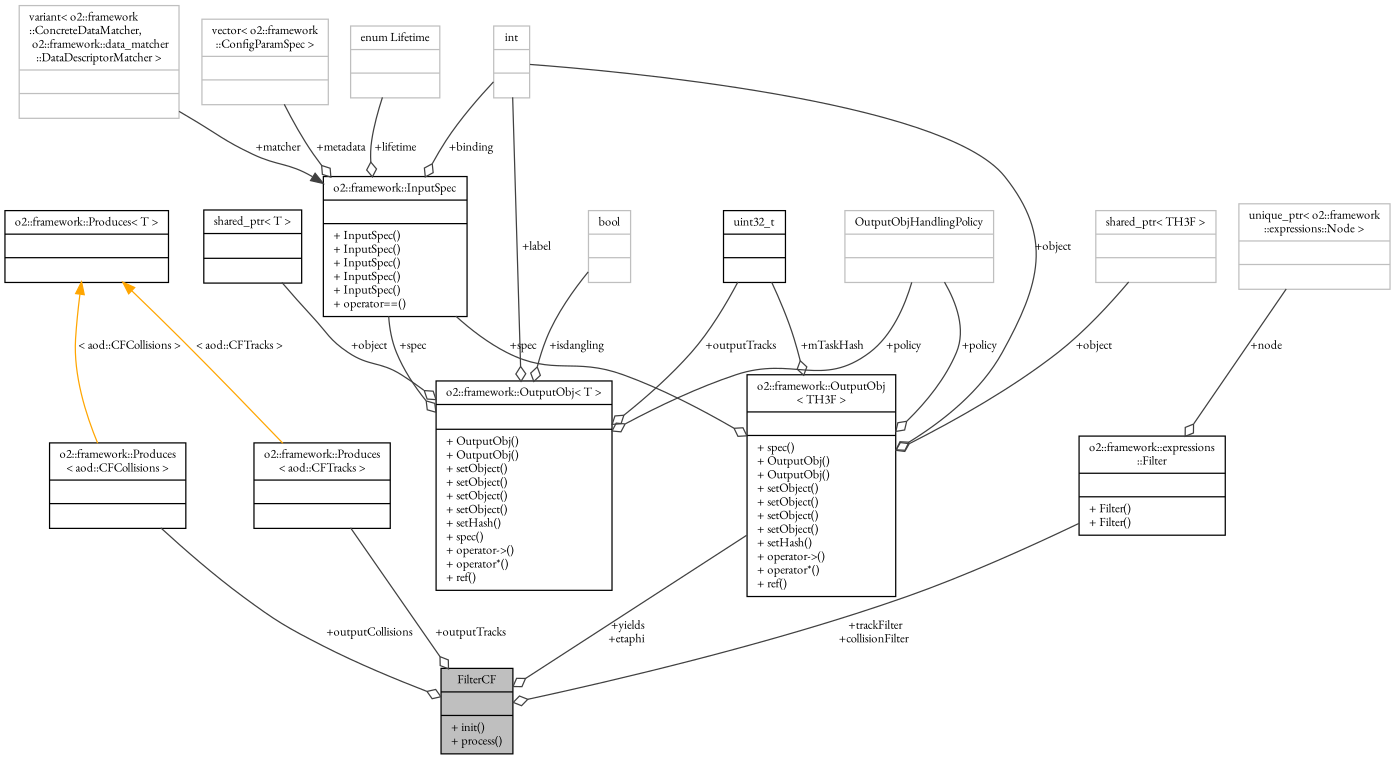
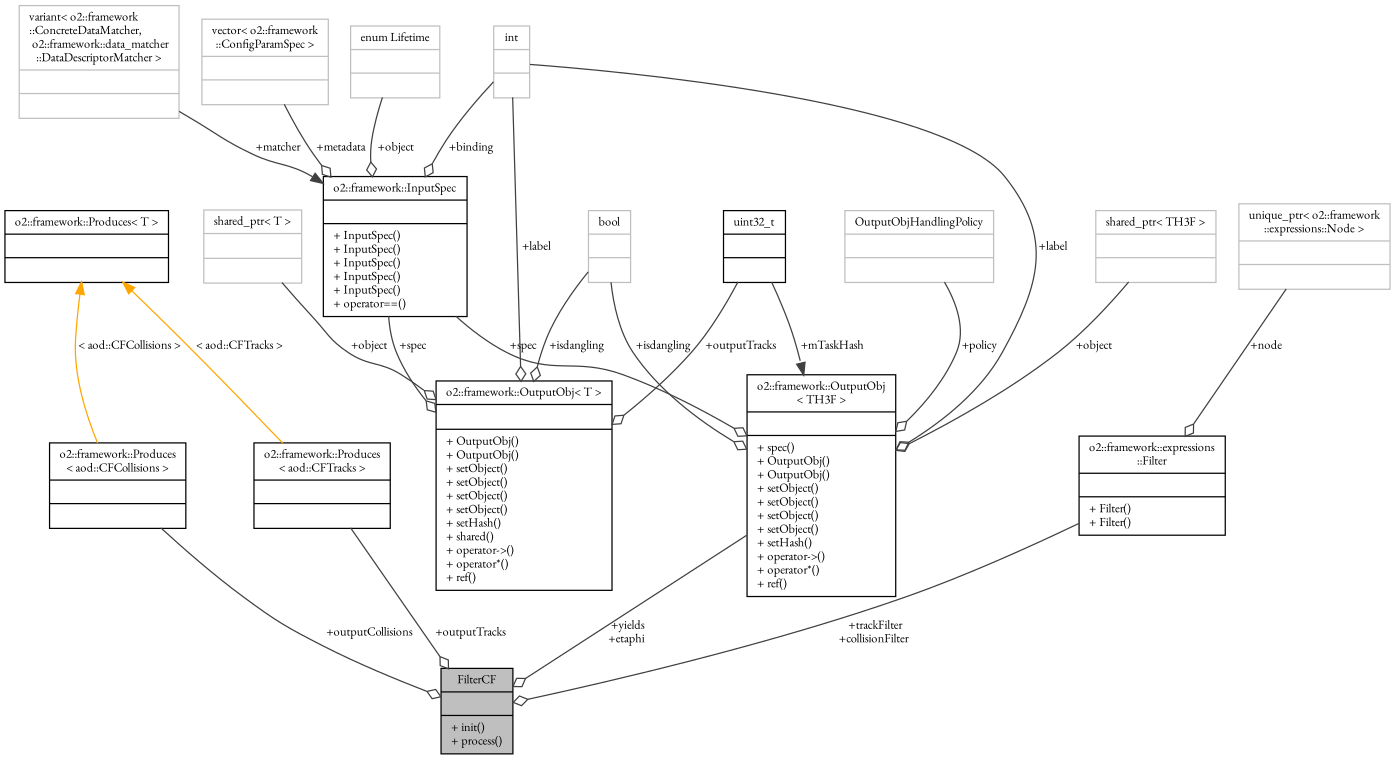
edge "enum Lifetime" -> "o2::framework::InputSpec": label " +lifetime" -> " +object"
node "shared_ptr< T >": color black -> grey75
edge "int" -> "o2::framework::OutputObj": label " +object" -> " +label"
edge "uint32_t" -> "o2::framework::OutputObj": arrowhead odiamond -> normal
edge "OutputObjHandlingPolicy" -> "o2::framework::OutputObj< T >": removed, label "+policy"
edge "bool" -> "o2::framework::OutputObj": added, label "+isdangling"
node "o2::framework::OutputObj< T >": text "+ spec()" -> "+ shared()"
